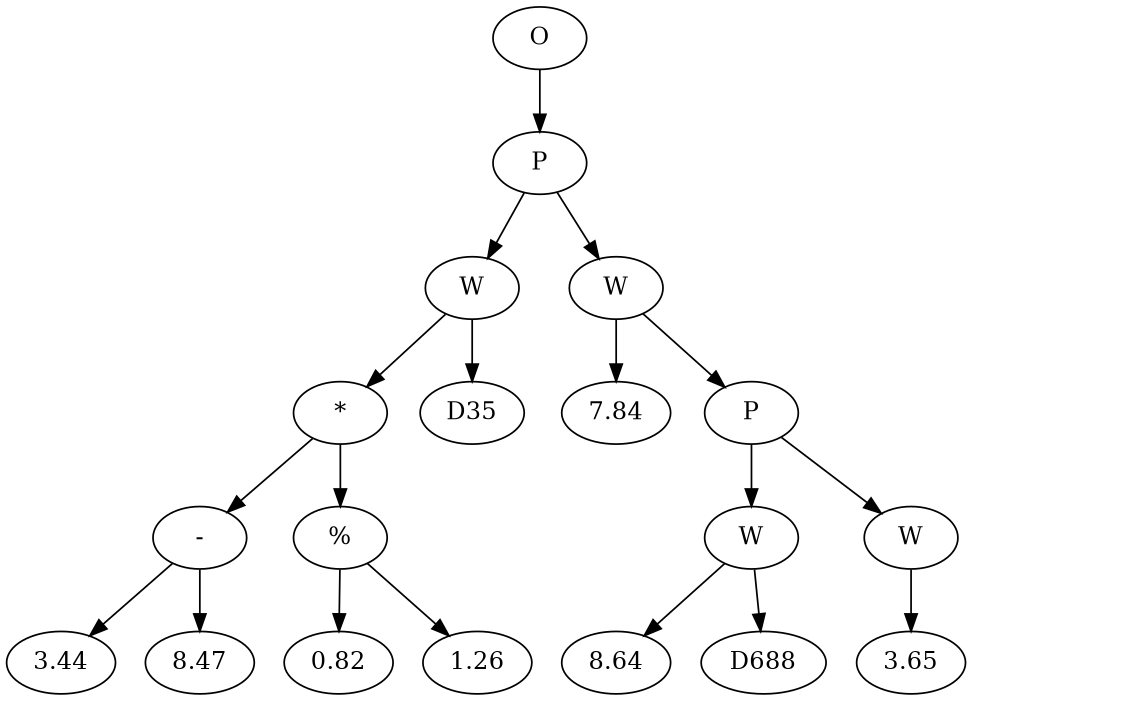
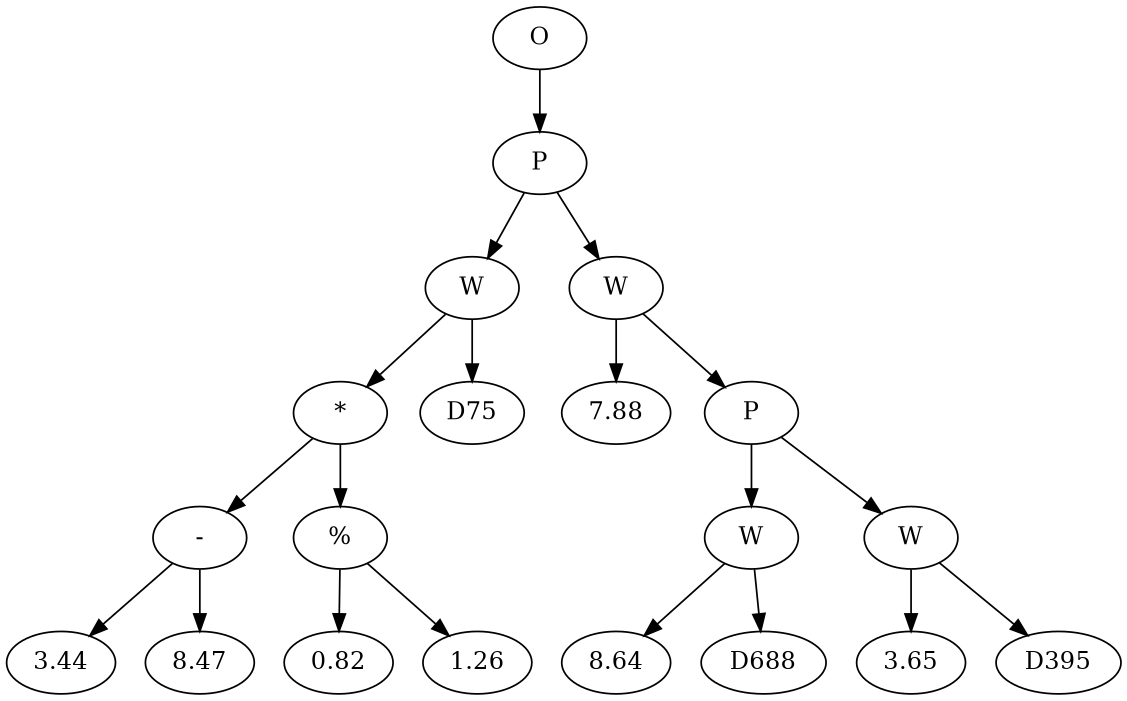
node "D35": label "D35" -> "D75"
node "7.84": label "7.84" -> "7.88"
node "D395": added
